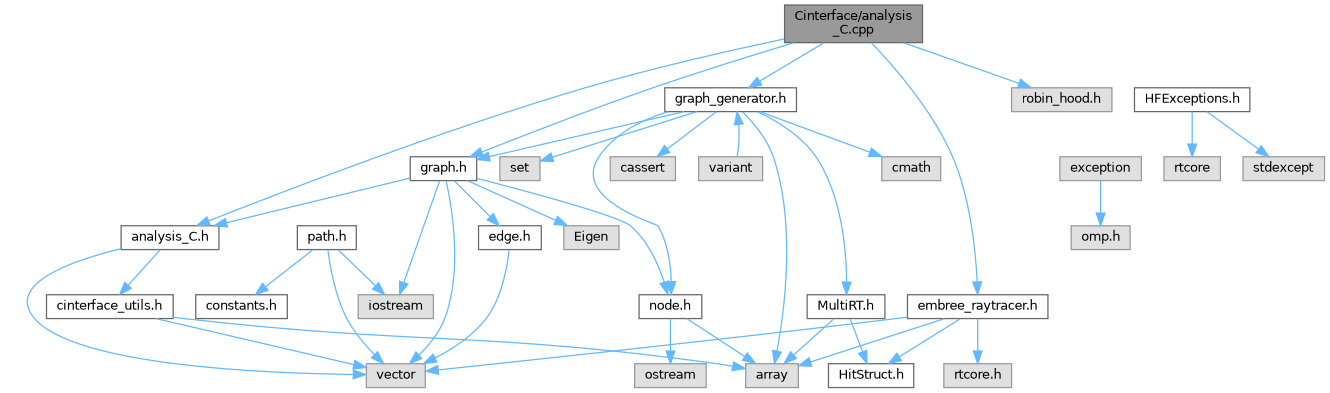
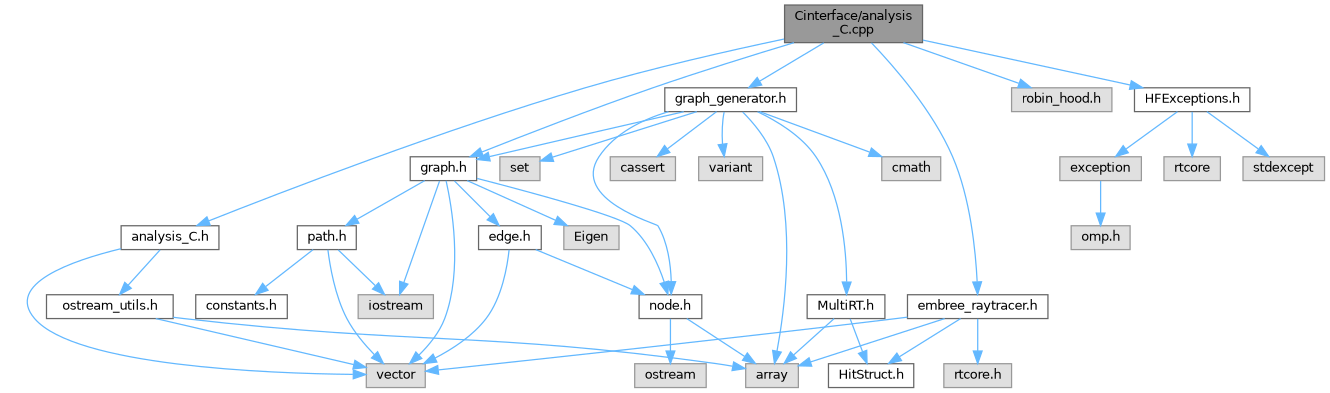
edge "Cinterface/analysis _C.cpp" -> "HFExceptions.h": added
edge "HFExceptions.h" -> "exception": added
edge "variant" -> "graph_generator.h": reversed
edge "graph.h" -> "analysis_C.h": now "graph.h" -> "path.h"
edge "edge.h" -> "node.h": added
node "cinterface_utils.h": label "cinterface_utils.h" -> "ostream_utils.h"
